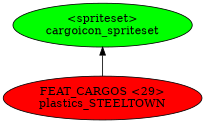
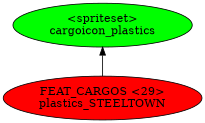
node "<spriteset> cargoicon_spriteset": label "<spriteset> cargoicon_spriteset" -> "<spriteset> cargoicon_plastics"
